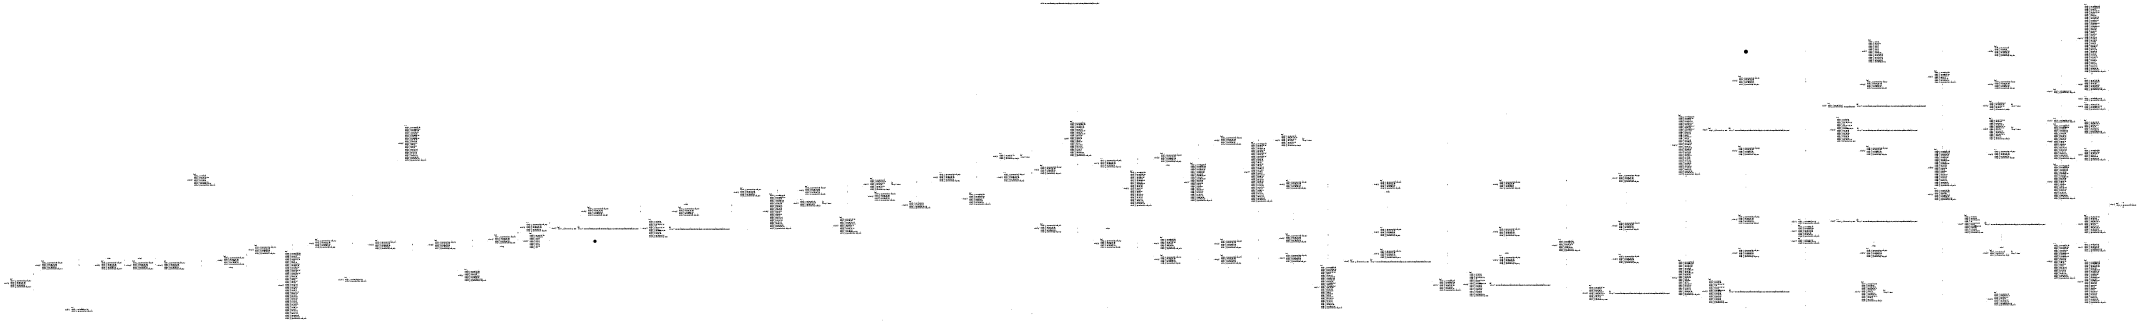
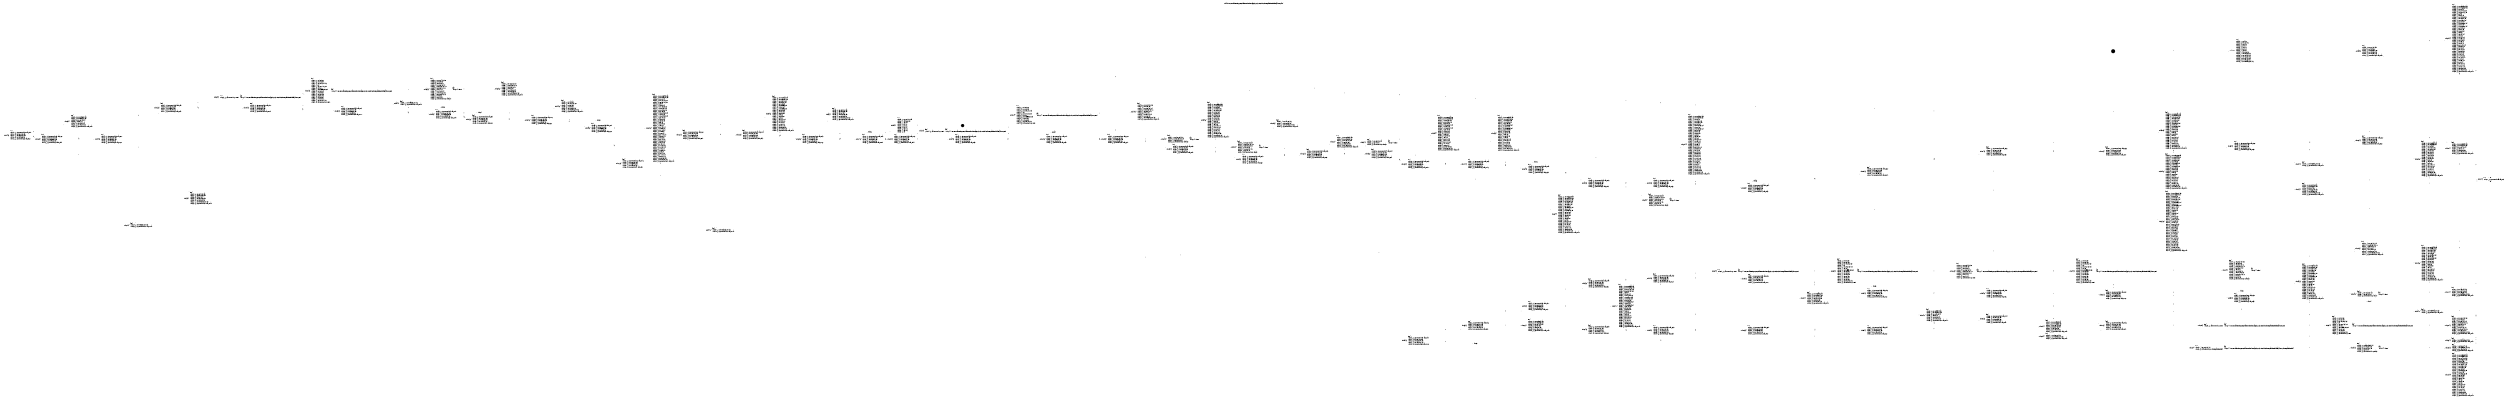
node "0x401b64 [25]": added
